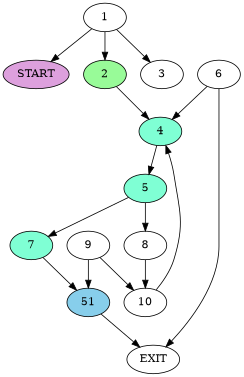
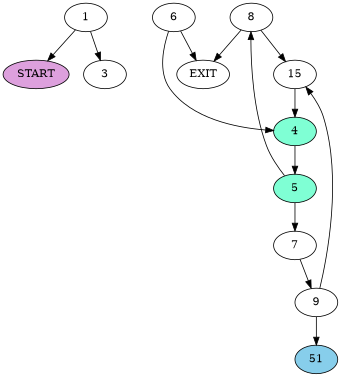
node "2": removed
node "7": fillcolor aquamarine -> white
edge "7" -> "51": now "7" -> "9"
node "10": label "10" -> "15"
edge "51" -> "EXIT": now "8" -> "EXIT"
